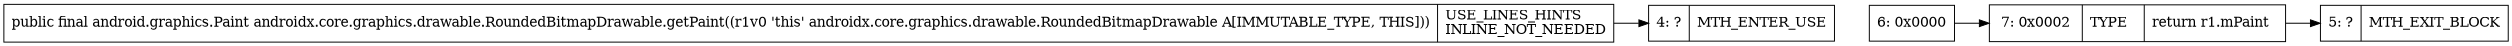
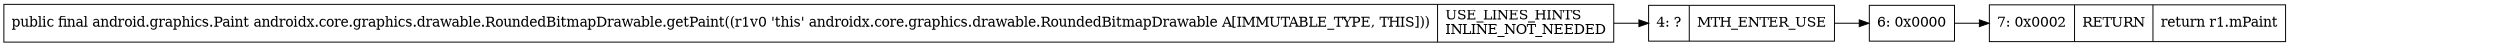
edge "4: ?" -> "6: 0x0000": added
node "7: 0x0002": text "TYPE" -> "RETURN"
node "5: ?": removed
